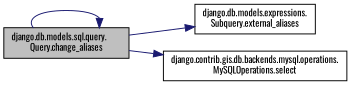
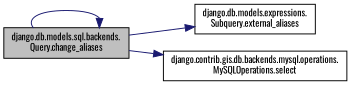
node "django.db.models.sql.query. Query.change_aliases": label "django.db.models.sql.query. Query.change_aliases" -> "django.db.models.sql.backends. Query.change_aliases"
